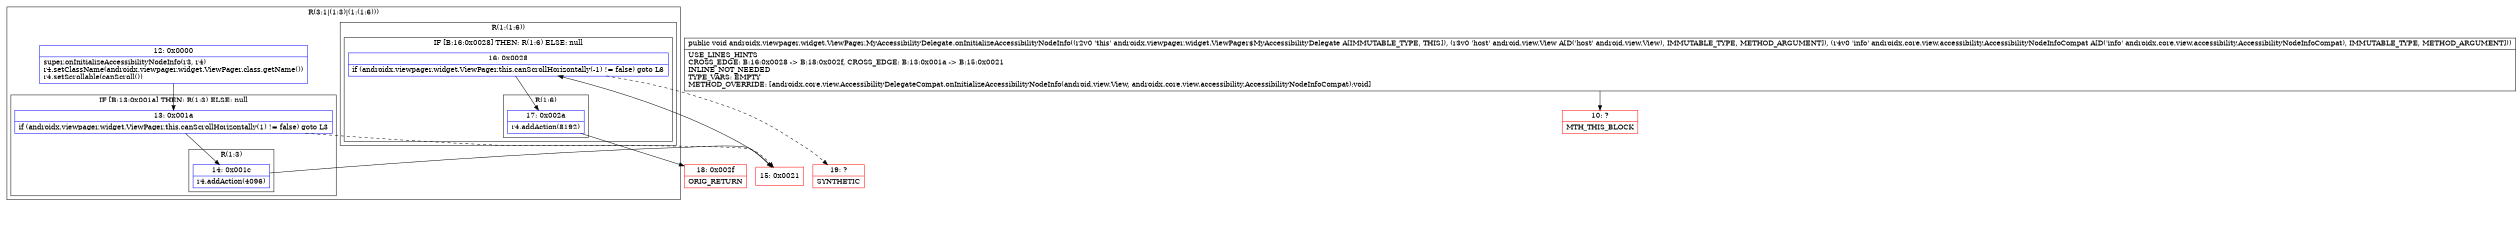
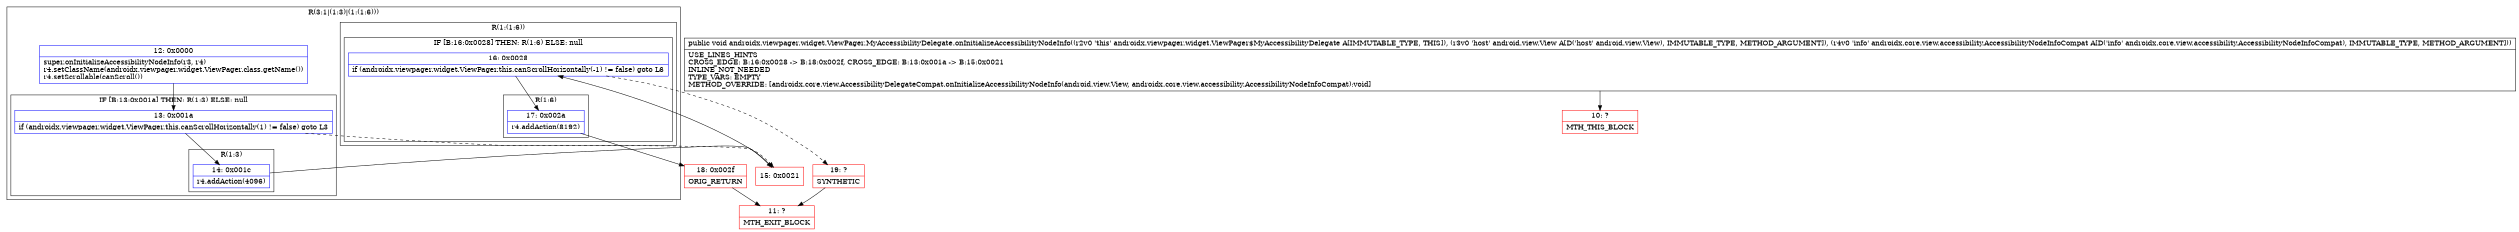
node "11: ?": added
